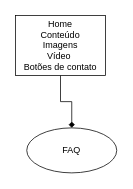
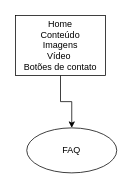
edge "Home Conteúdo Imagens Vídeo Botões de contato" -> "FAQ": arrowhead diamond -> classic
